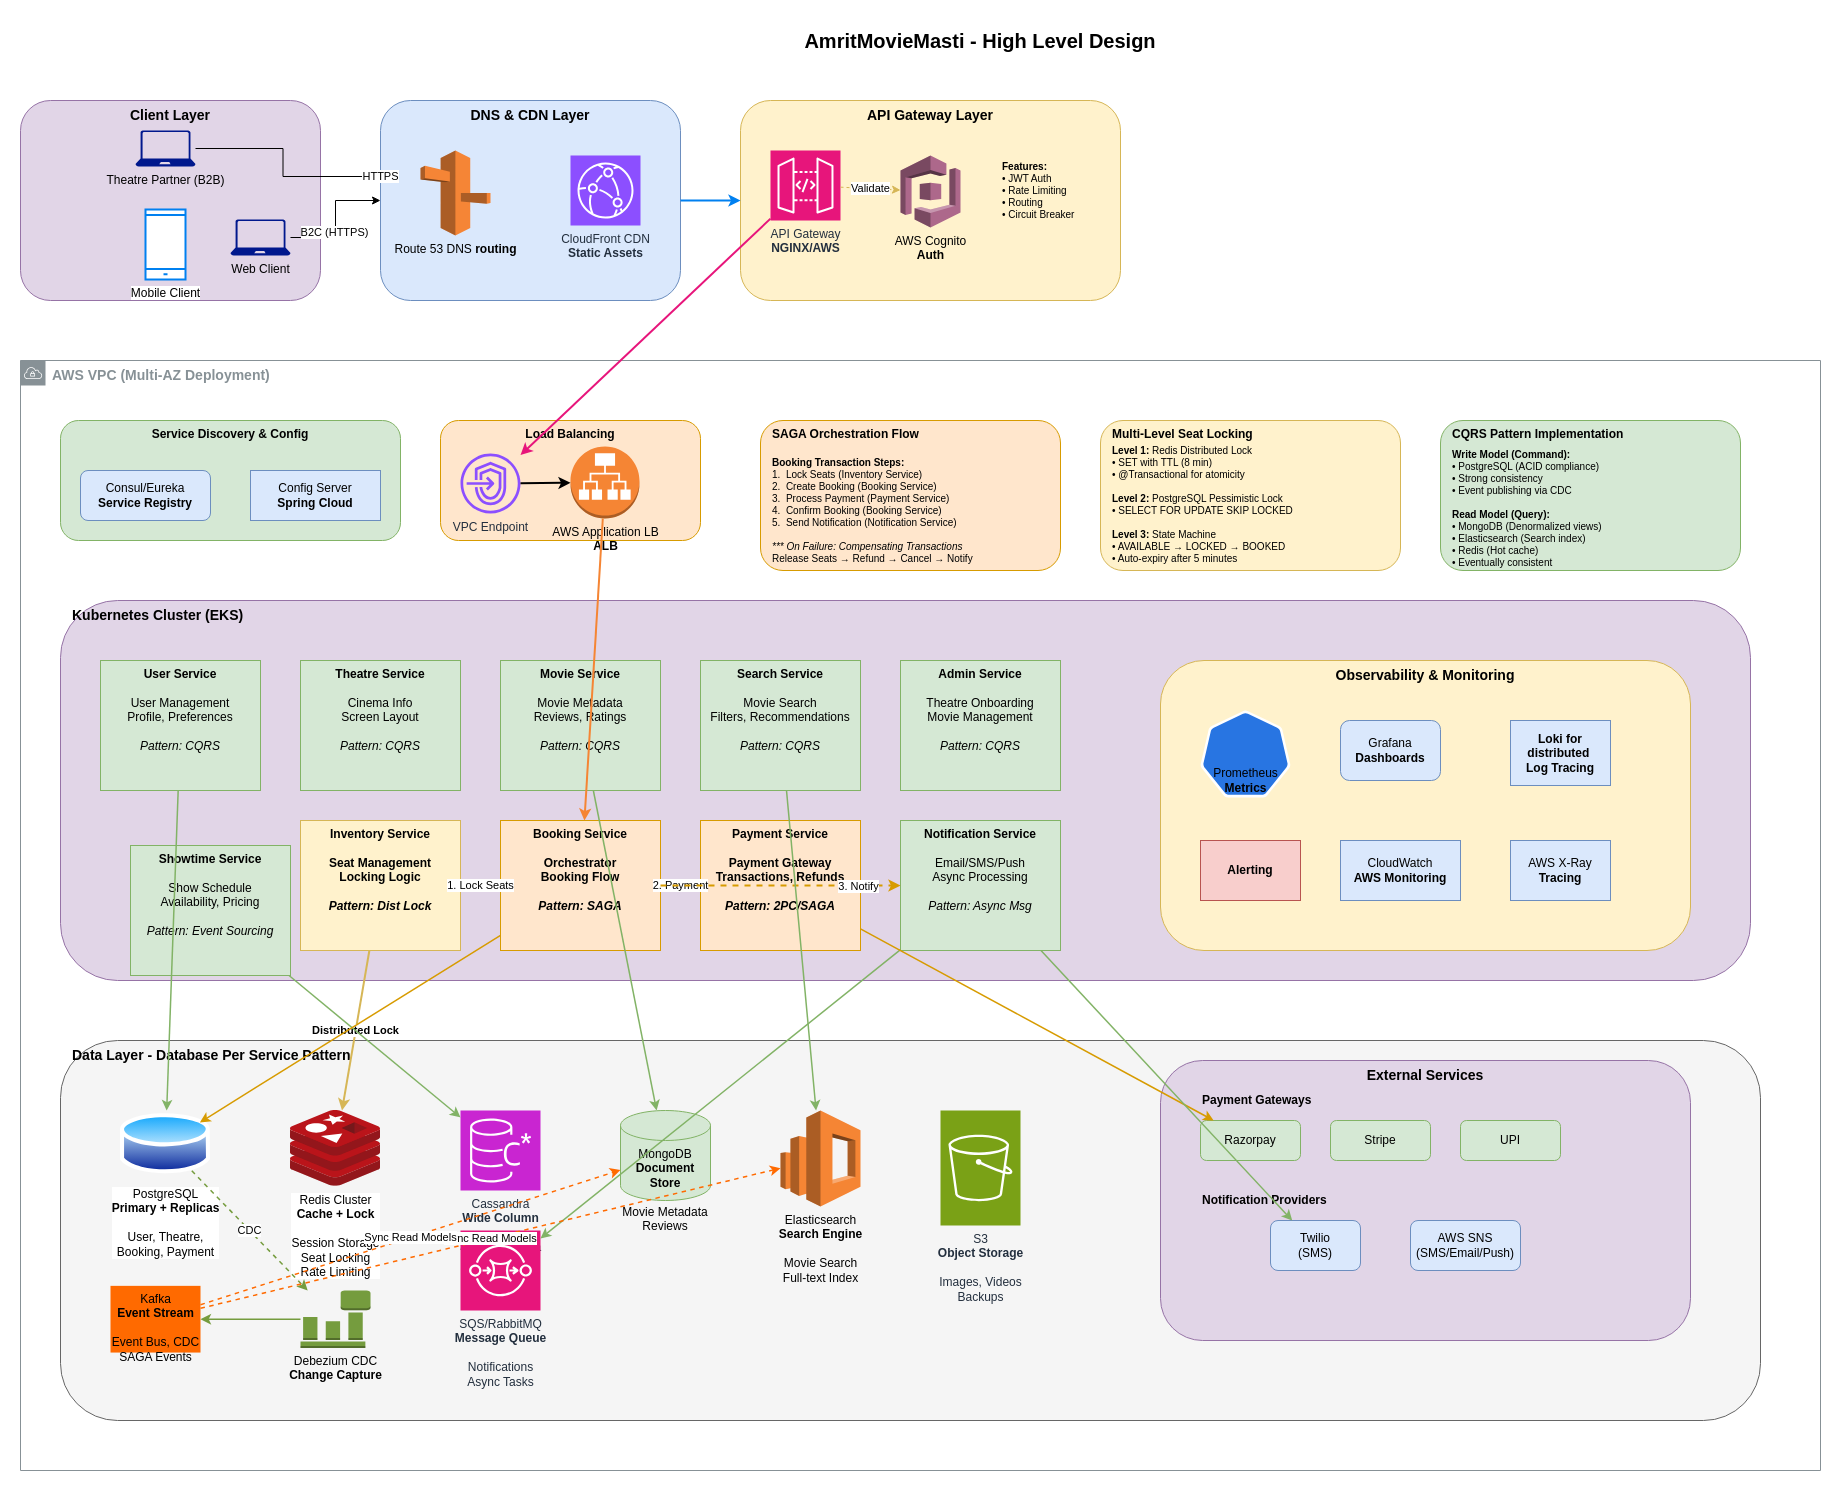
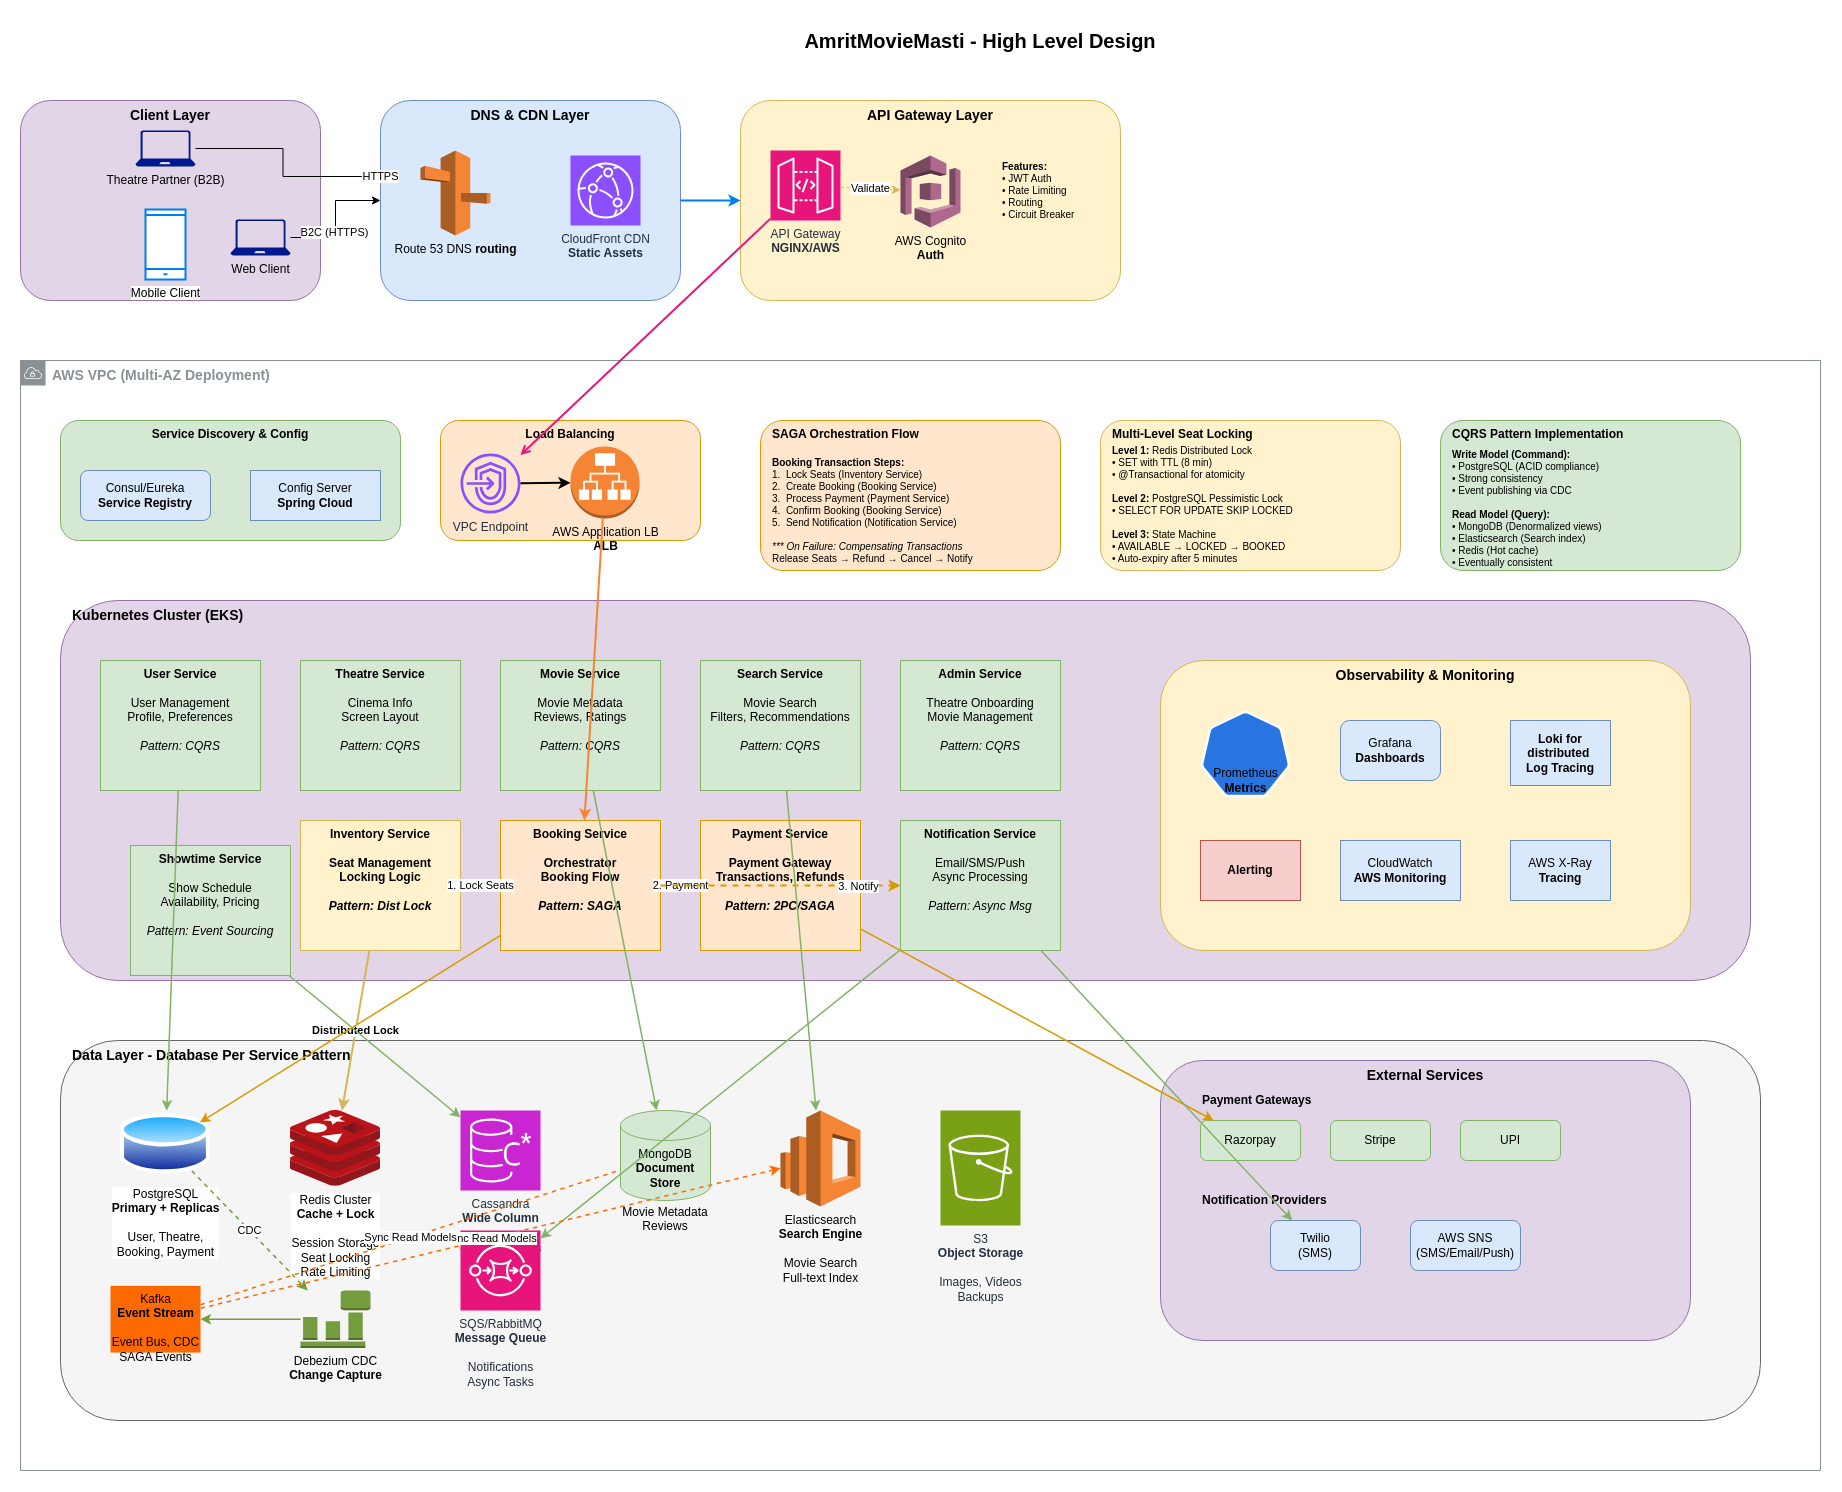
edge "API Gateway NGINX/AWS" -> "VPC Endpoint": arrowhead classic -> open
edge "Kafka Event Stream Event Bus, CDC SAGA Events" -> "MongoDB Document Store Movie Metadata Reviews": arrowhead classic -> none
